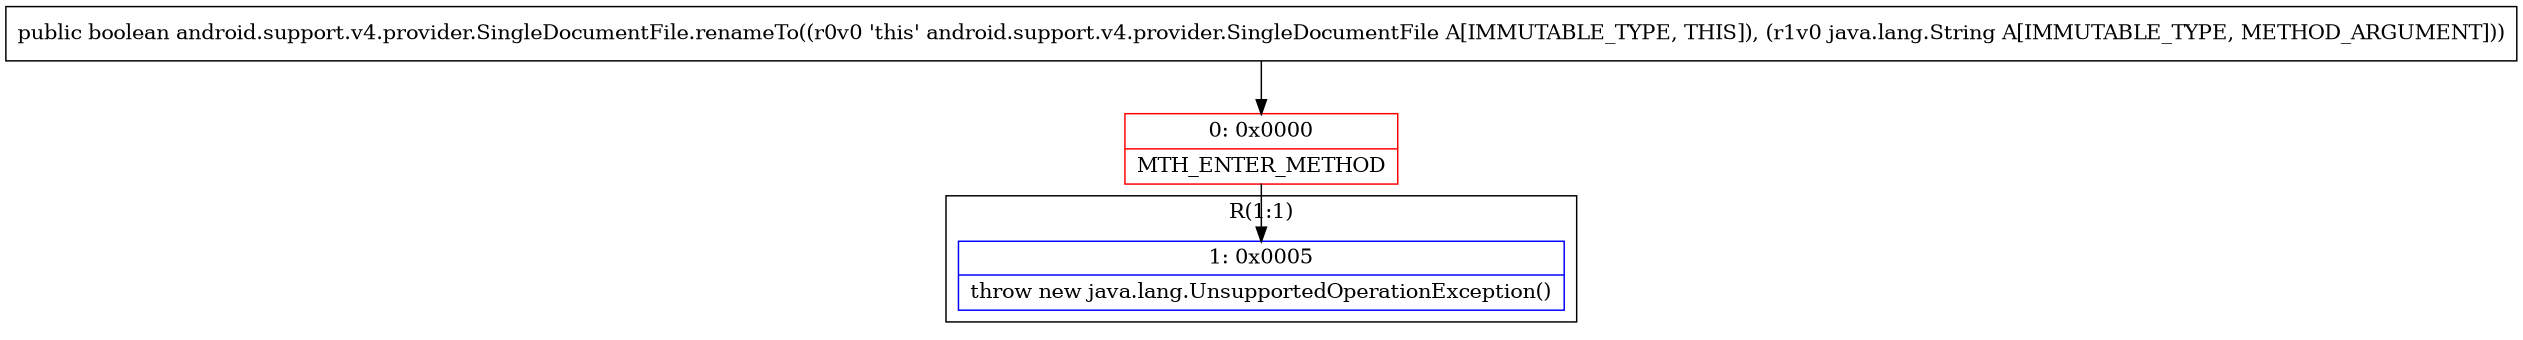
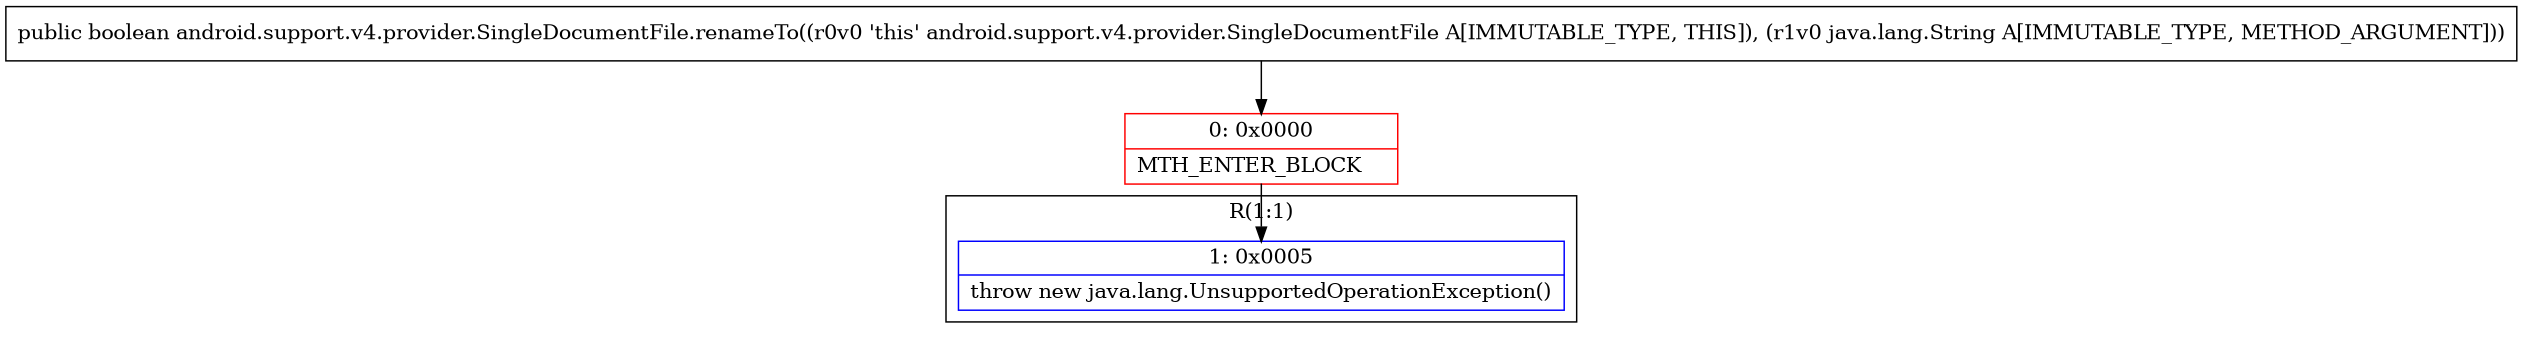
node "0: 0x0000": text "MTH_ENTER_METHOD" -> "MTH_ENTER_BLOCK"
